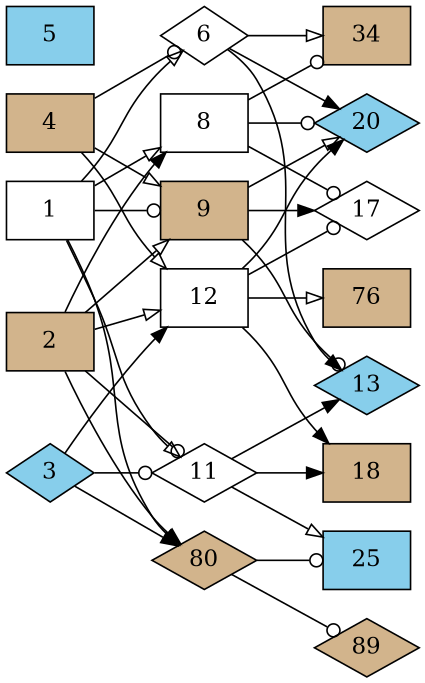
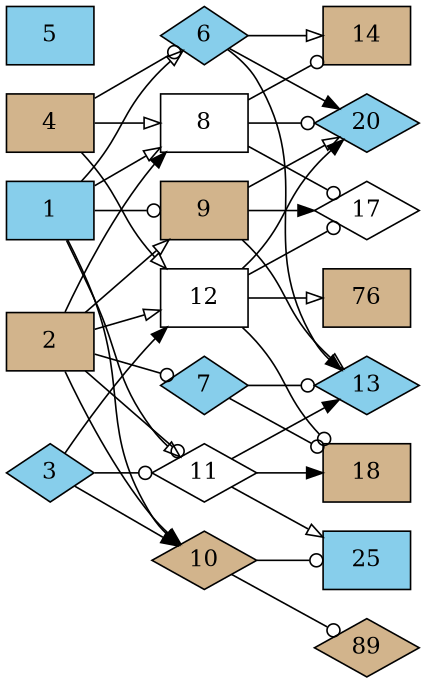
node "6": fillcolor white -> skyblue
node "34": label "34" -> "14"
edge "4" -> "9": now "4" -> "8"
node "1": fillcolor white -> skyblue
edge "9" -> "13": arrowhead odot -> onormal
edge "12" -> "18": arrowhead normal -> odot
node "7": added
node "80": label "80" -> "10"
